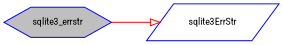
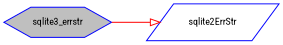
node "sqlite3ErrStr": label "sqlite3ErrStr" -> "sqlite2ErrStr"
